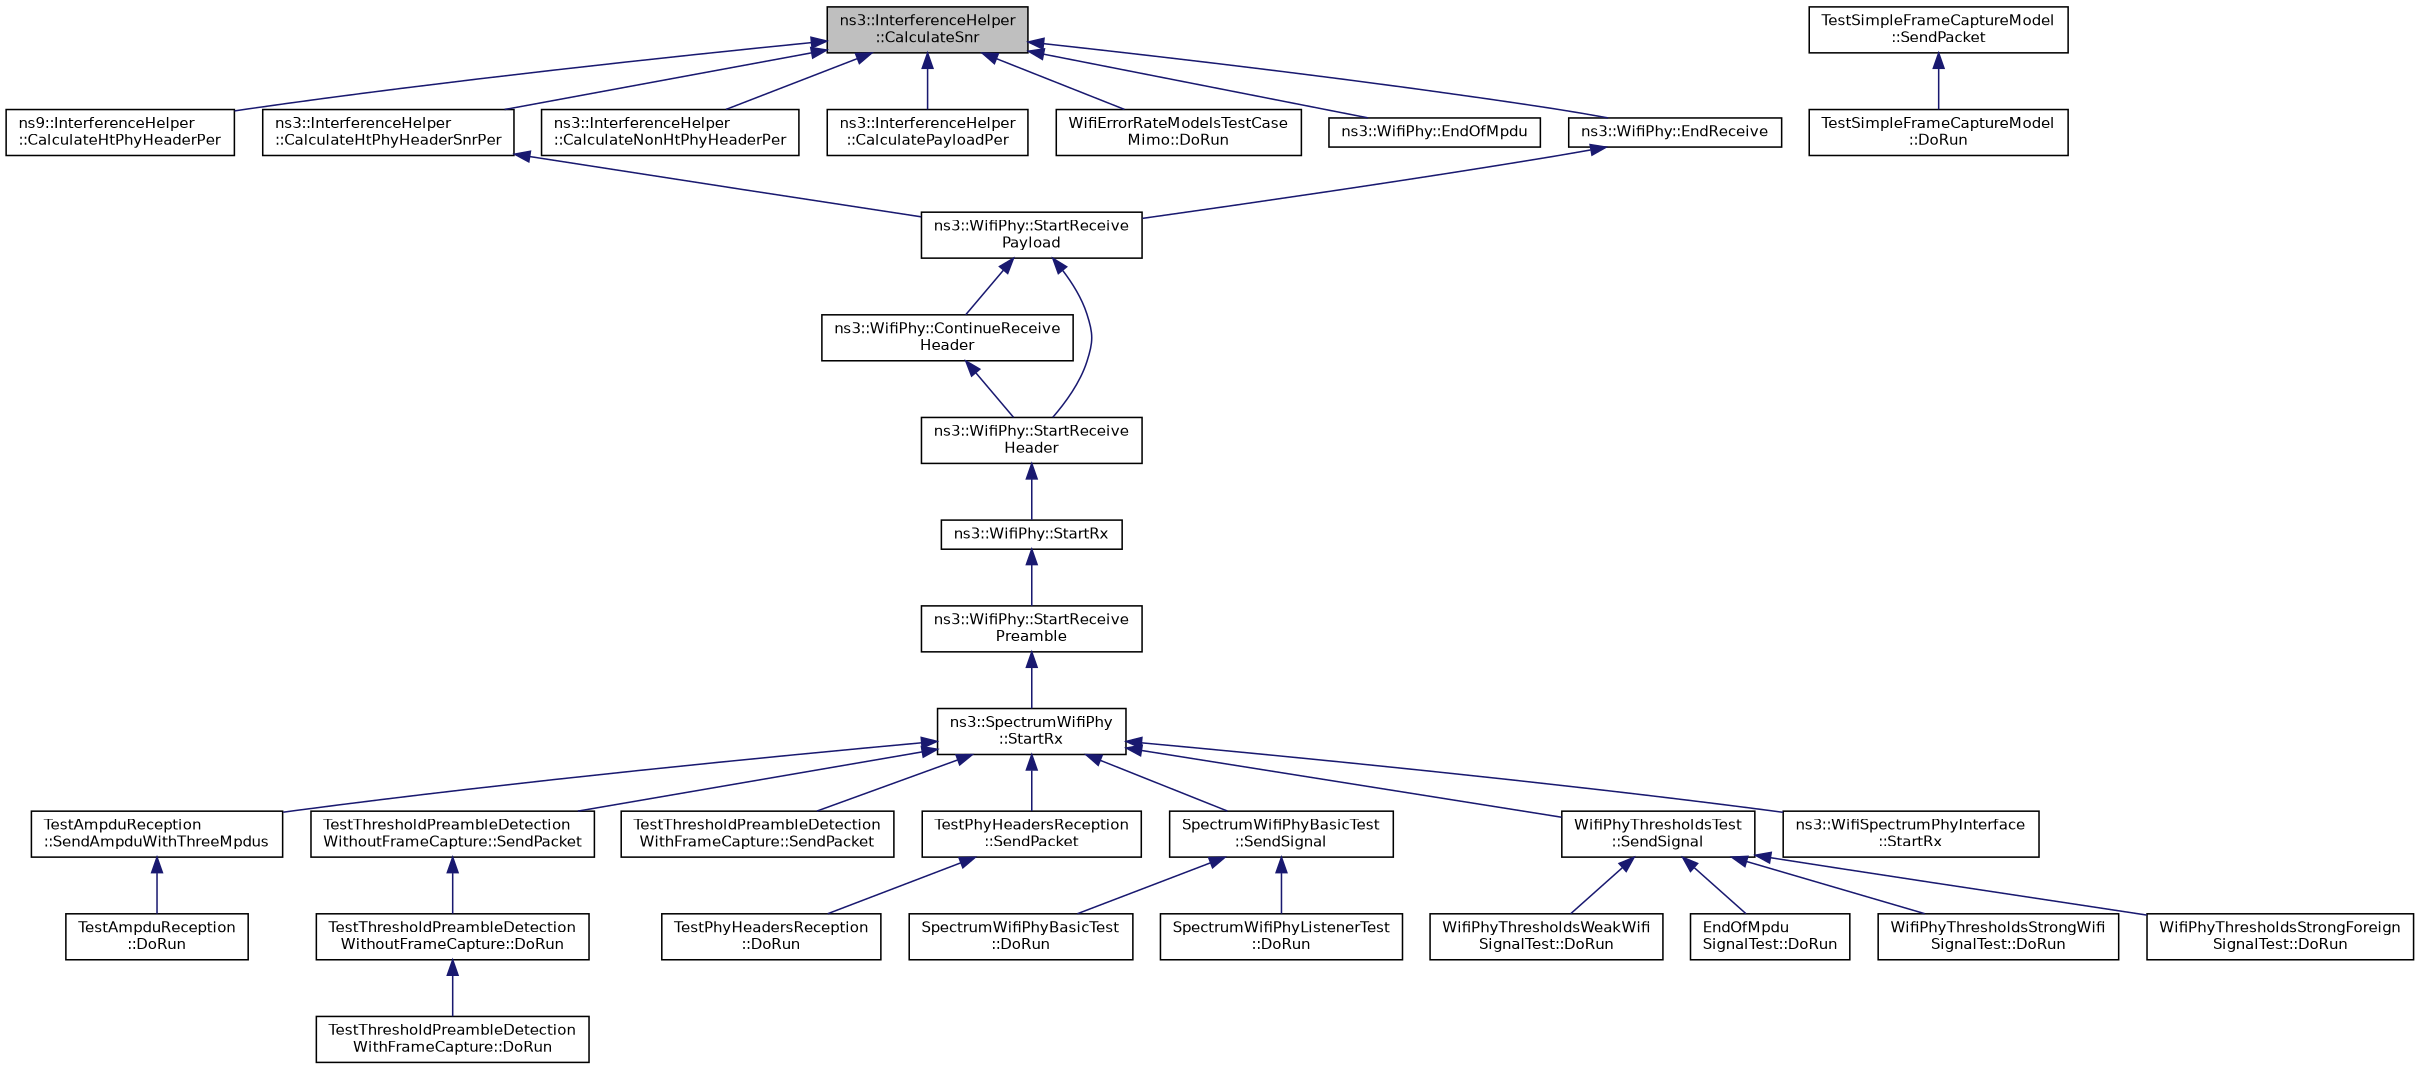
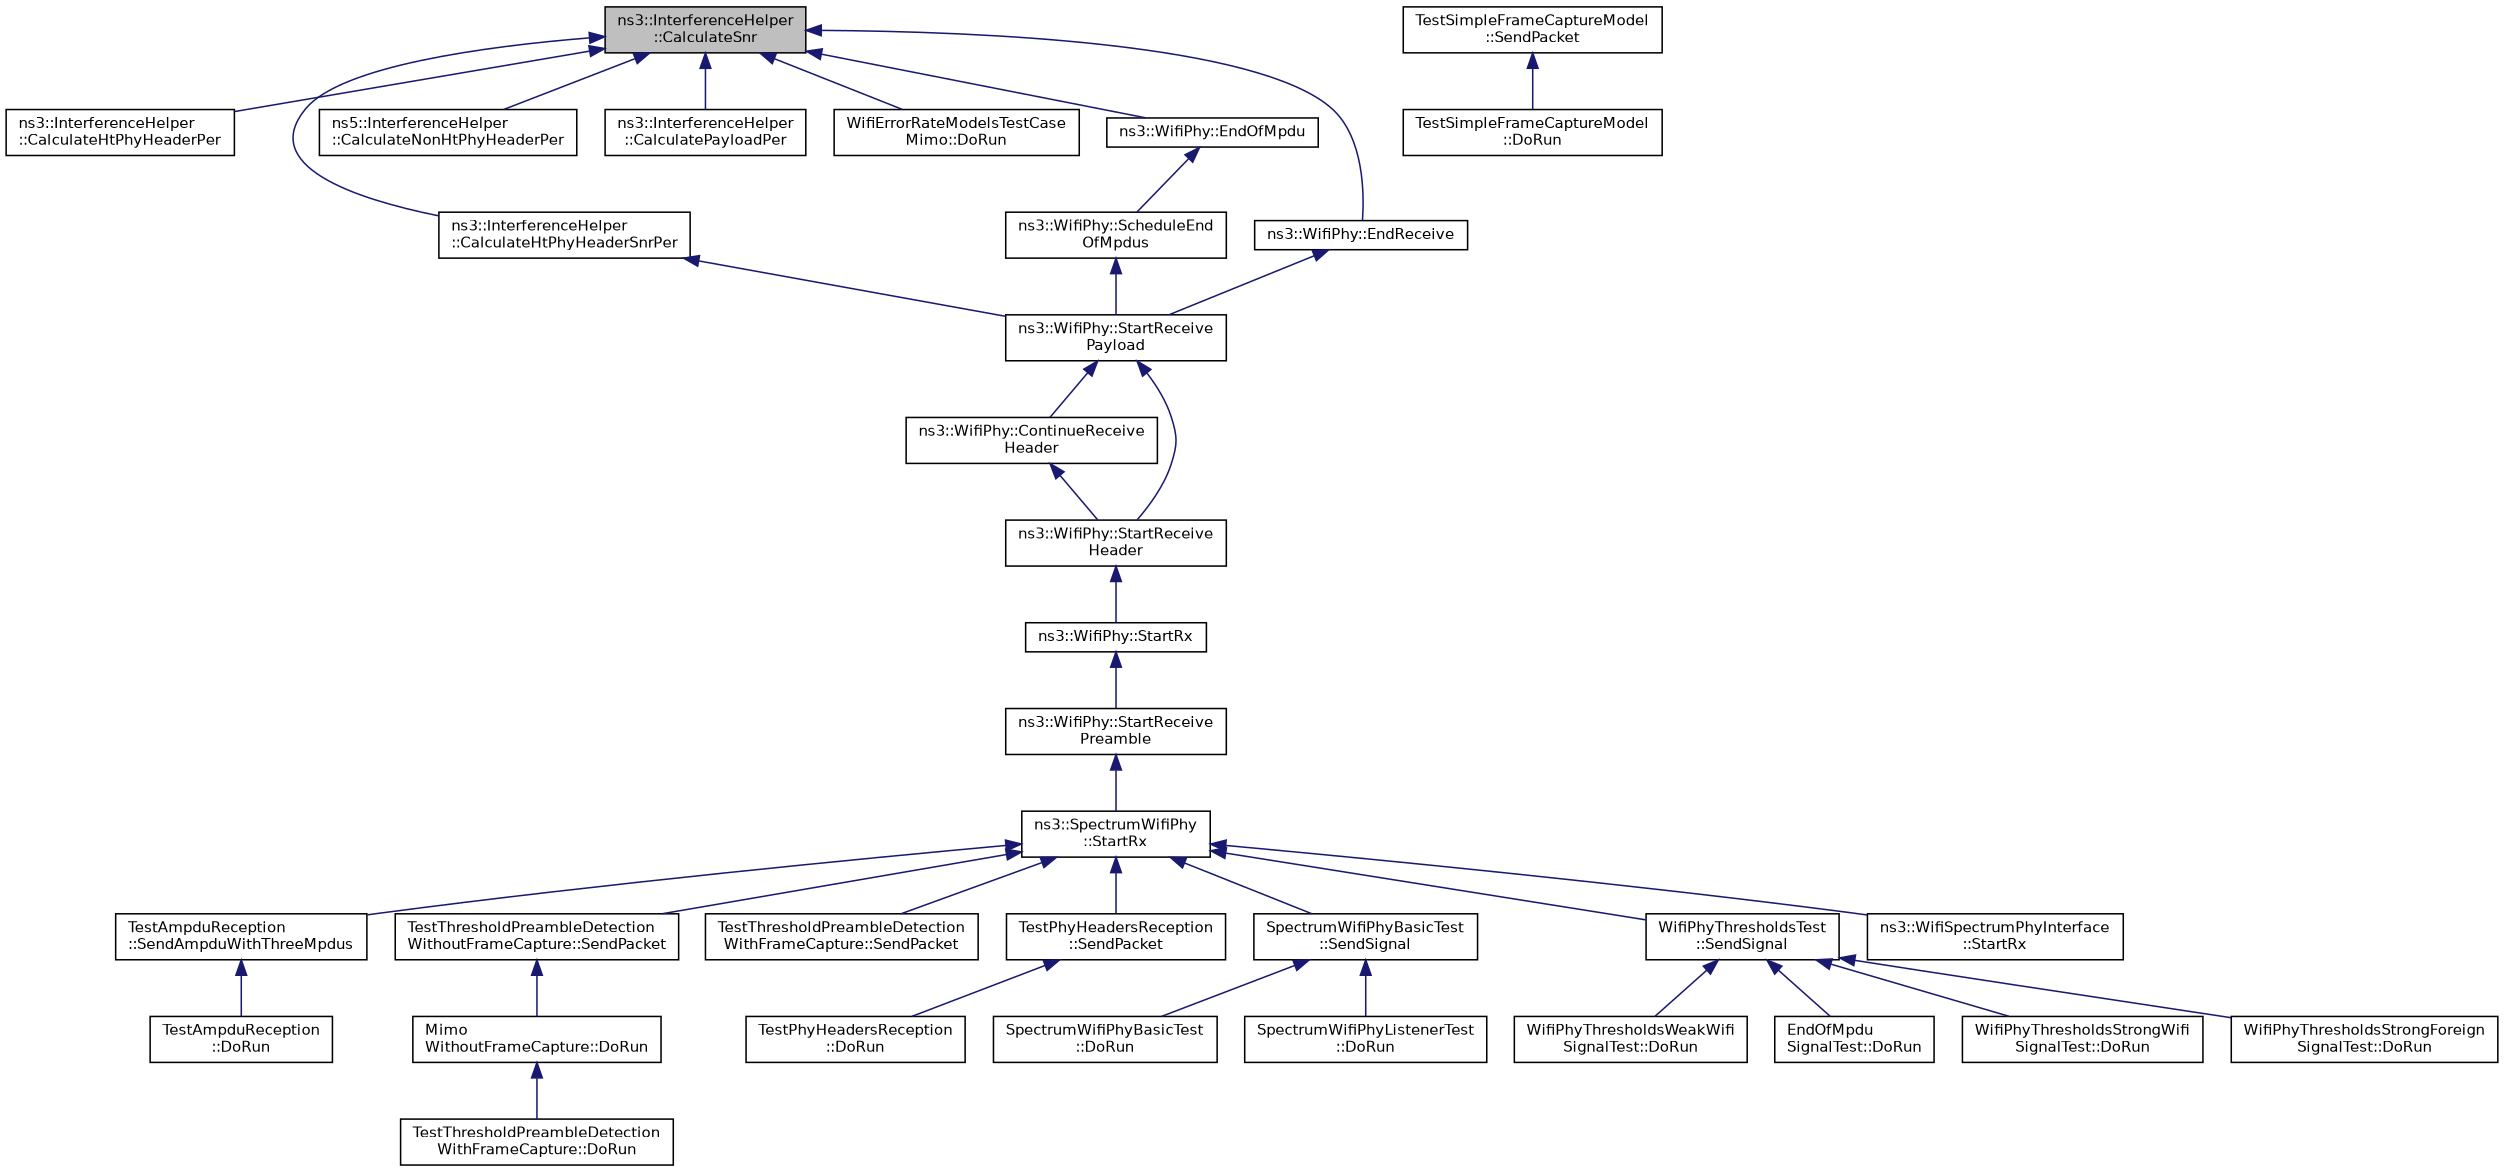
node "ns9::InterferenceHelper ::CalculateHtPhyHeaderPer": label "ns9::InterferenceHelper ::CalculateHtPhyHeaderPer" -> "ns3::InterferenceHelper ::CalculateHtPhyHeaderPer"
node "ns3::InterferenceHelper ::CalculateNonHtPhyHeaderPer": label "ns3::InterferenceHelper ::CalculateNonHtPhyHeaderPer" -> "ns5::InterferenceHelper ::CalculateNonHtPhyHeaderPer"
node "ns3::WifiPhy::ScheduleEnd OfMpdus": added
node "TestThresholdPreambleDetection WithoutFrameCapture::DoRun": label "TestThresholdPreambleDetection WithoutFrameCapture::DoRun" -> "Mimo WithoutFrameCapture::DoRun"
